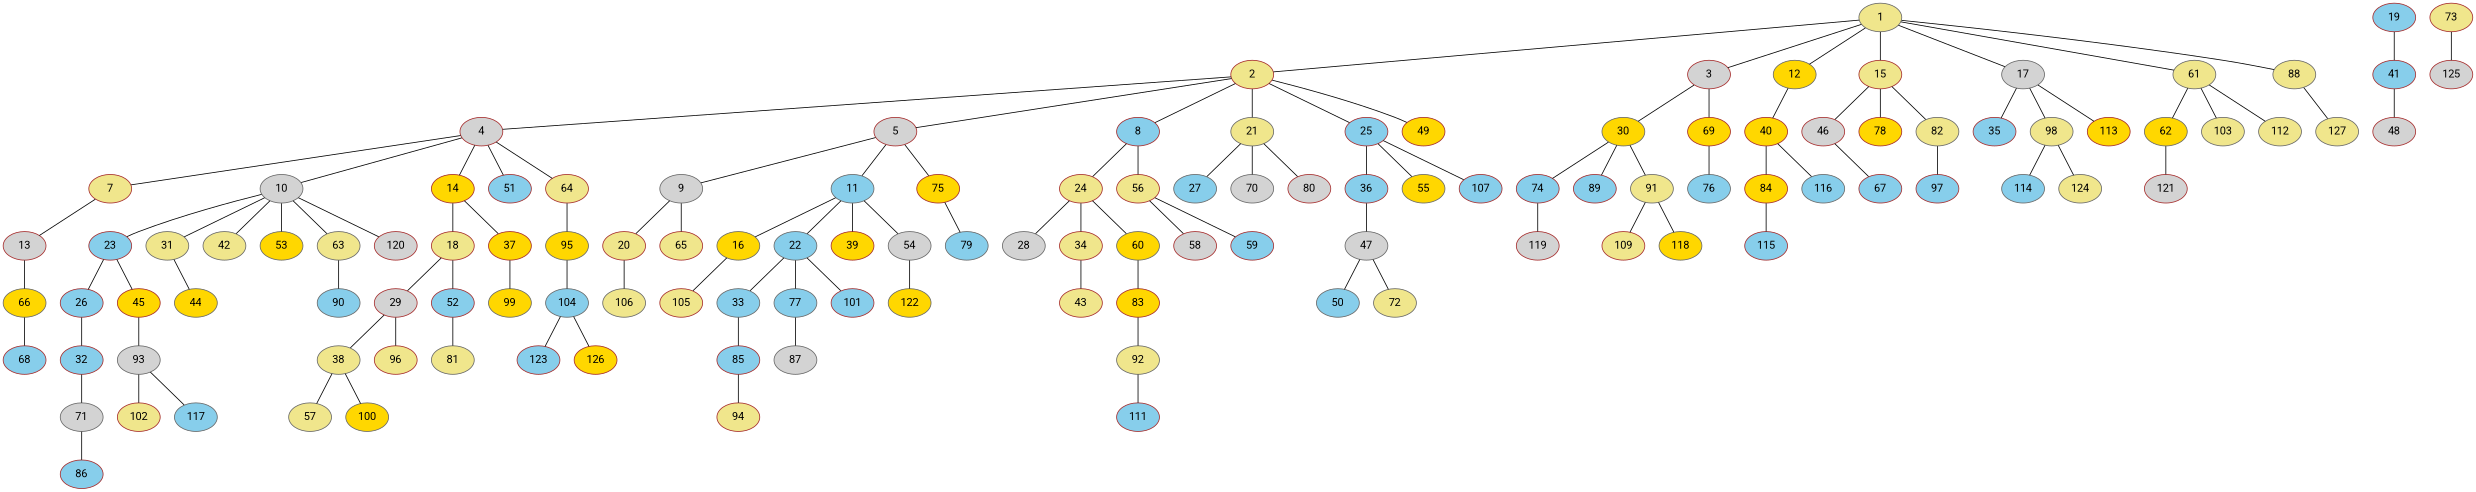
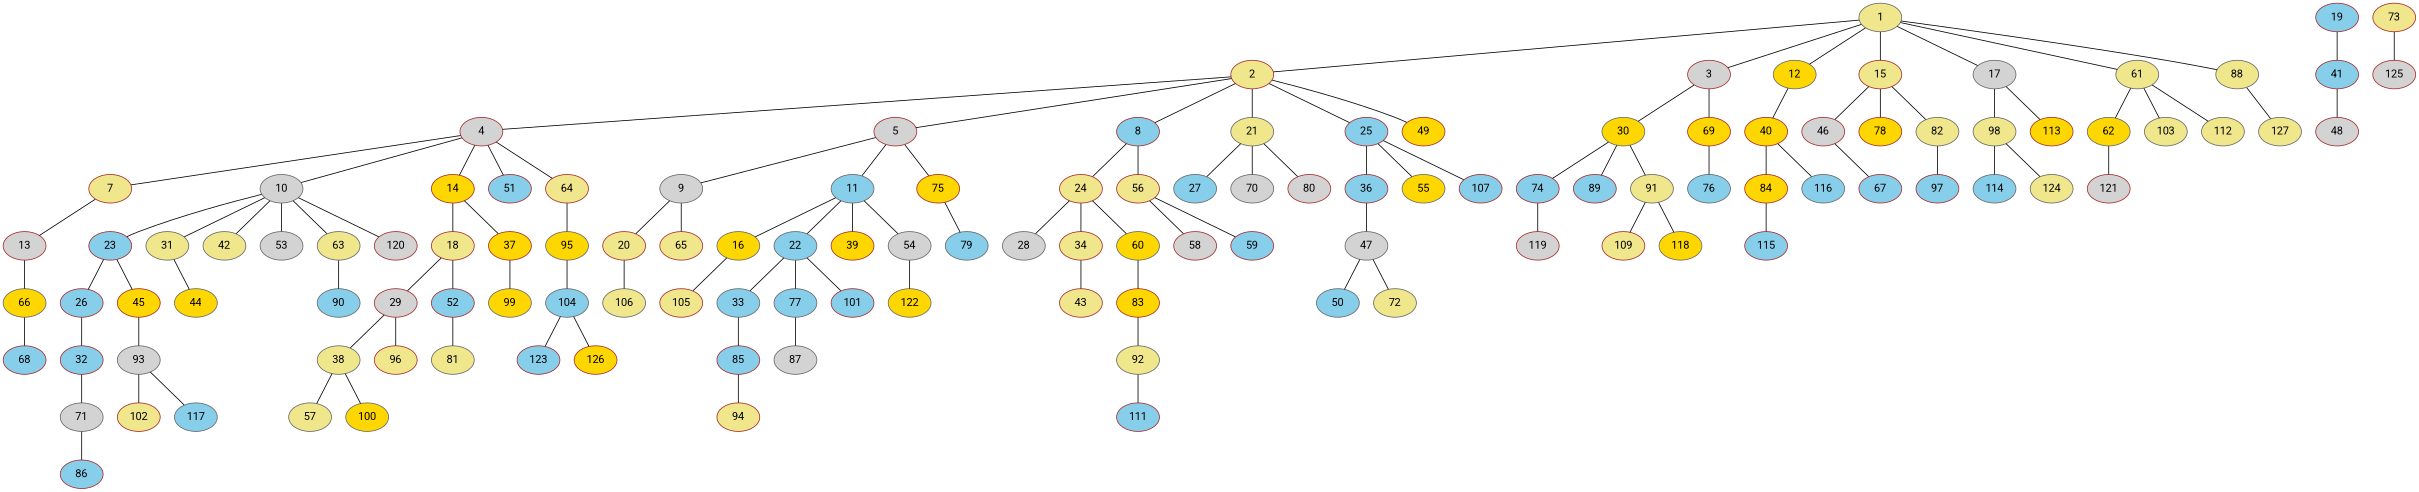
node "35": removed
node "53": fillcolor gold -> lightgrey
